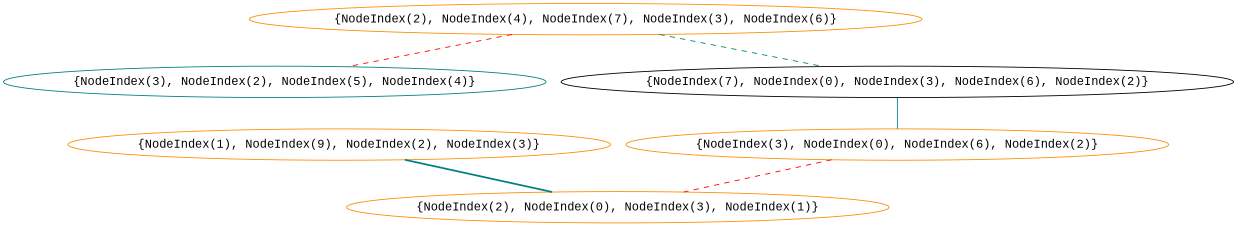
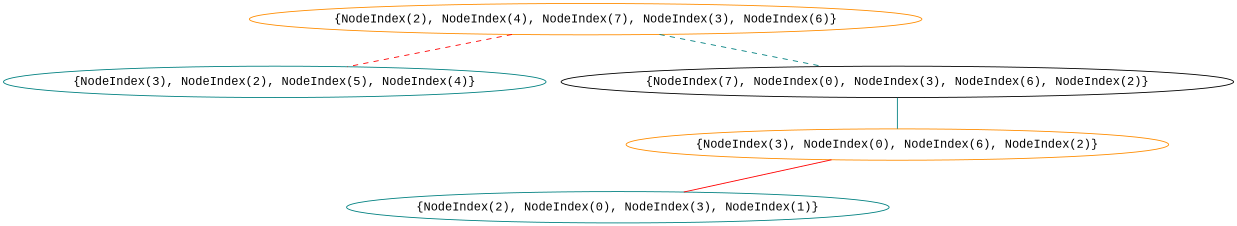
node "{NodeIndex(1), NodeIndex(9), NodeIndex(2), NodeIndex(3)}": removed
edge "{NodeIndex(3), NodeIndex(0), NodeIndex(6), NodeIndex(2)}" -- "{NodeIndex(2), NodeIndex(0), NodeIndex(3), NodeIndex(1)}": style dashed -> solid
node "{NodeIndex(2), NodeIndex(0), NodeIndex(3), NodeIndex(1)}": color darkorange -> teal
